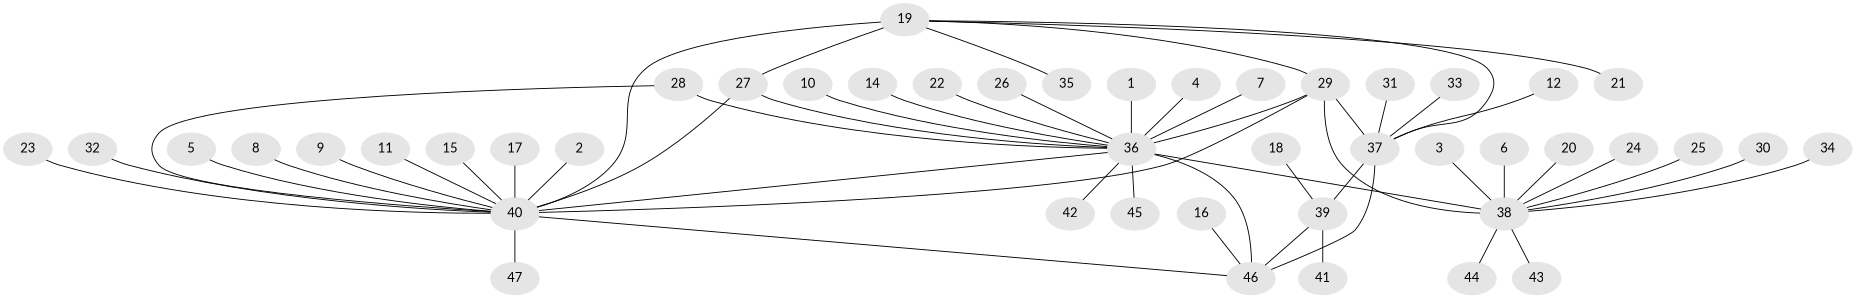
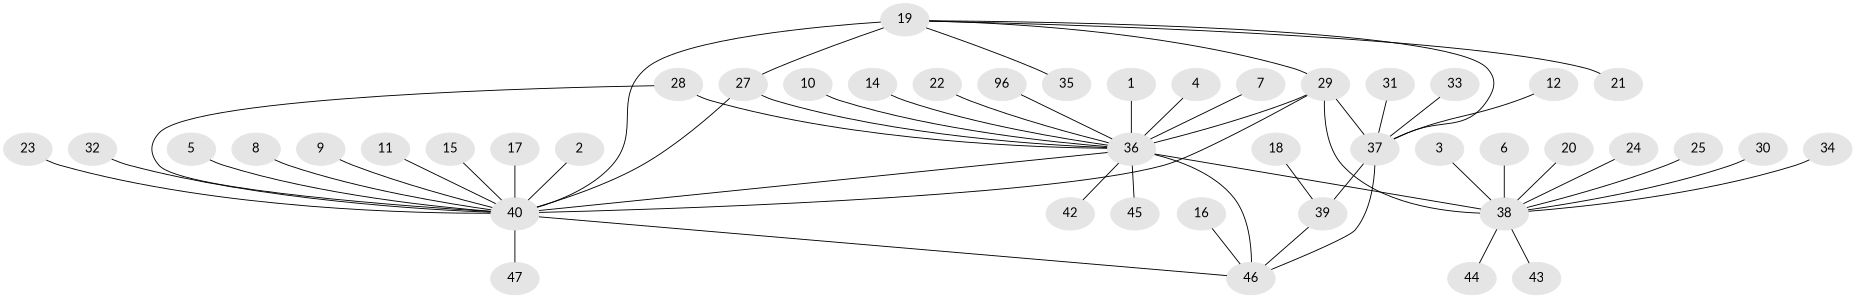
node "26": label "26" -> "96"
node "41": removed
